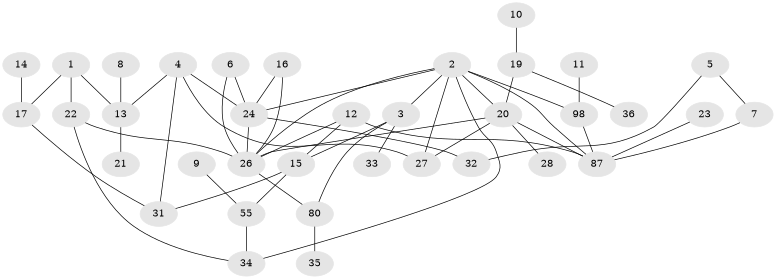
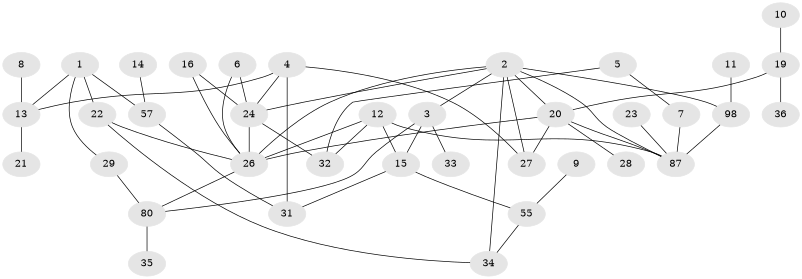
node "17": label "17" -> "57"
edge "12" -- "32": added
node "29": added
